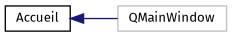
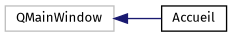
edge "QMainWindow" -> "Accueil": reversed
